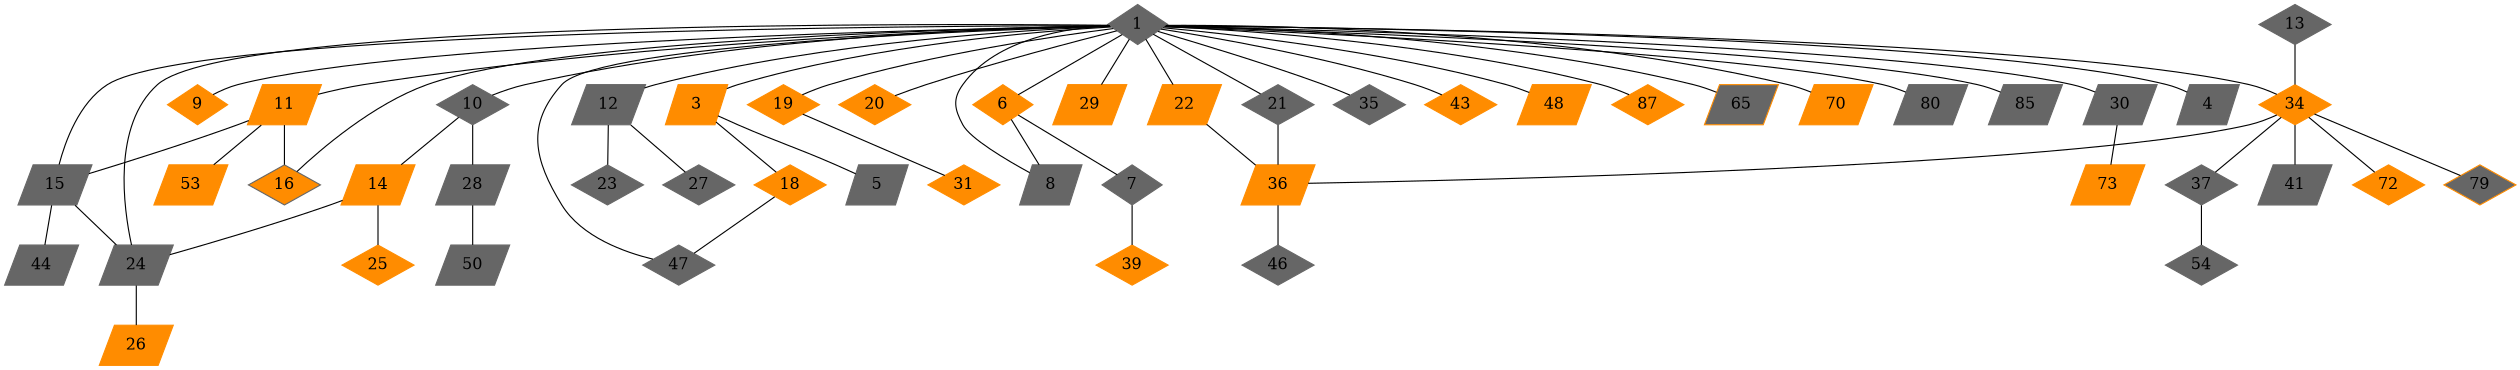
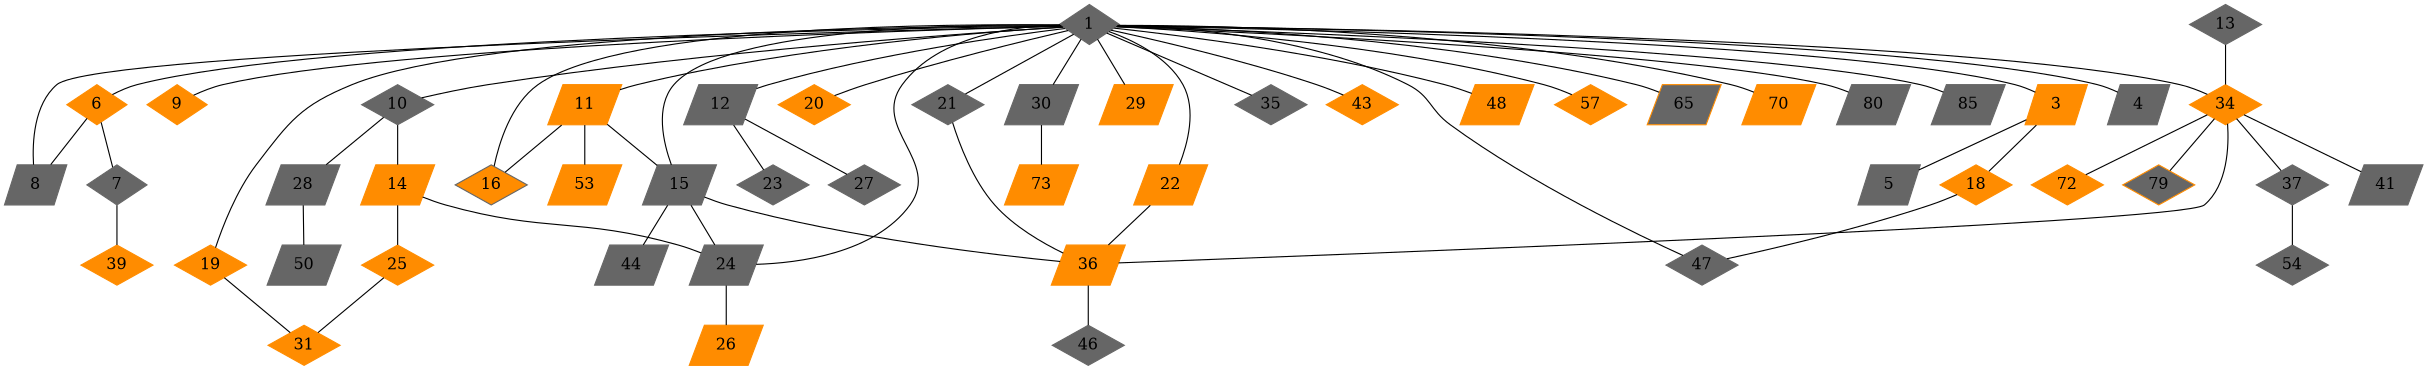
node "87": label "87" -> "57"
edge "15" -- "36": added
edge "25" -- "31": added
